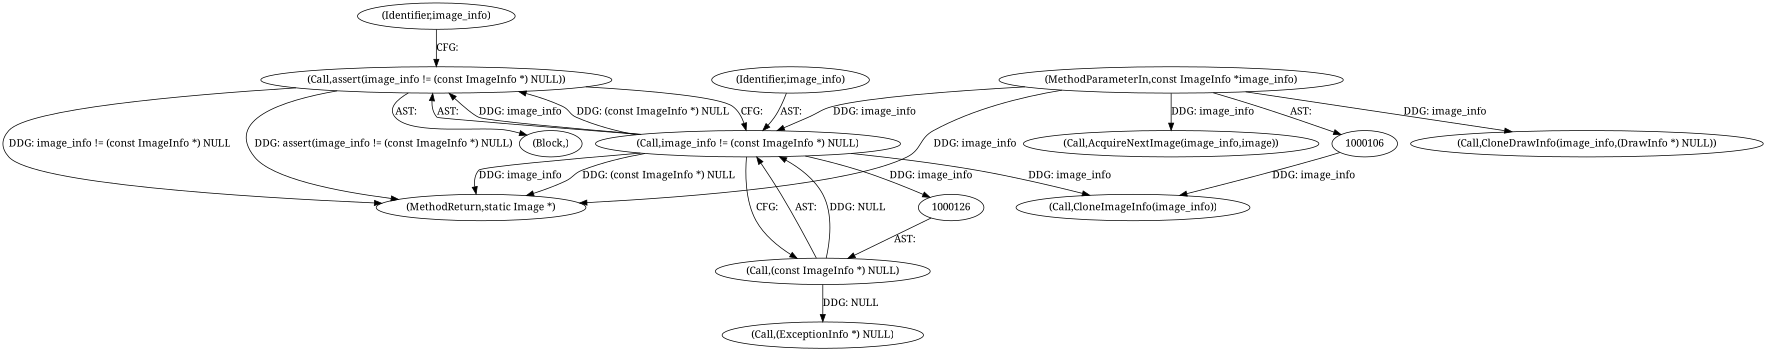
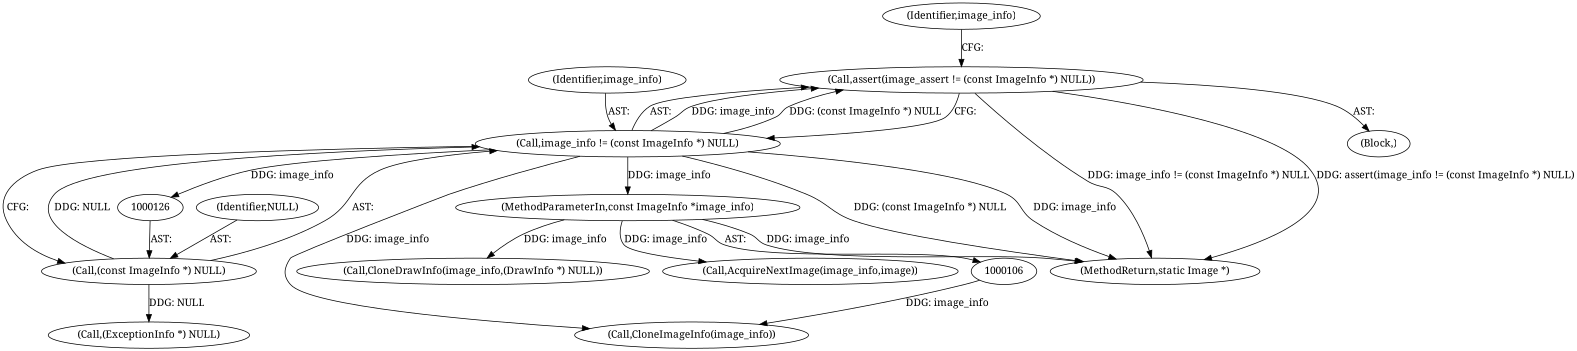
node "(Call,assert(image_info != (const ImageInfo *) NULL))": label "(Call,assert(image_info != (const ImageInfo *) NULL))" -> "(Call,assert(image_assert != (const ImageInfo *) NULL))"
edge "(MethodParameterIn,const ImageInfo *image_info)" -> "(Call,image_info != (const ImageInfo *) NULL)": reversed
node "(Identifier,NULL)": added
